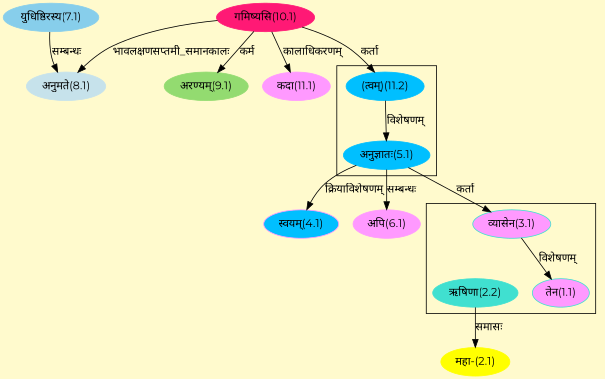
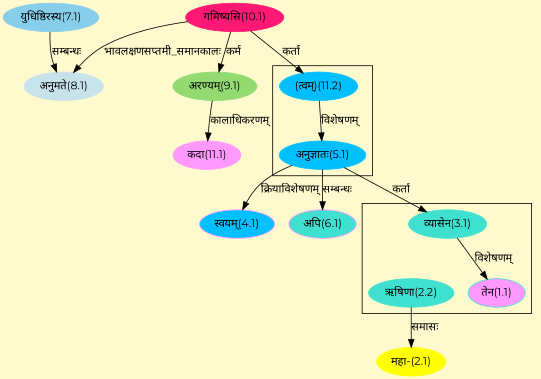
edge "गमिष्यसि(10.1)" -> "कदा(11.1)": now "अरण्यम्(9.1)" -> "कदा(11.1)"
node "अपि(6.1)": fillcolor #ff99ff -> #40e0d0
node "व्यासेन(3.1)": fillcolor #ff99ff -> #40e0d0
